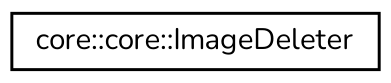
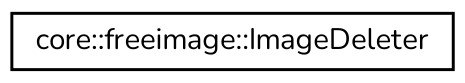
node "core::core::ImageDeleter": label "core::core::ImageDeleter" -> "core::freeimage::ImageDeleter"
